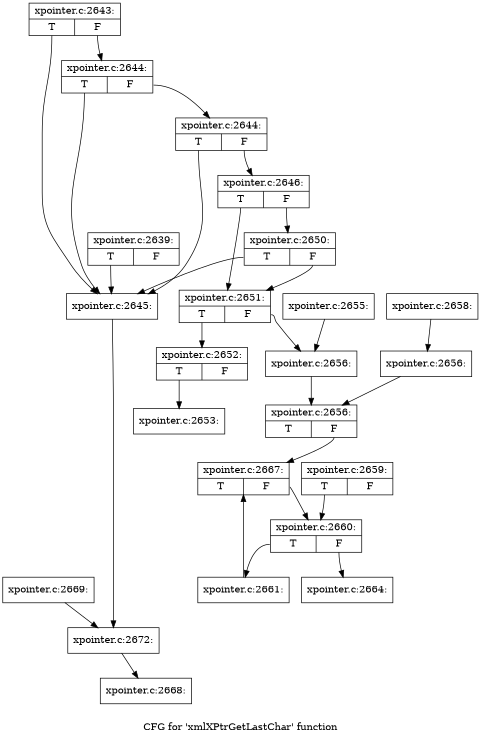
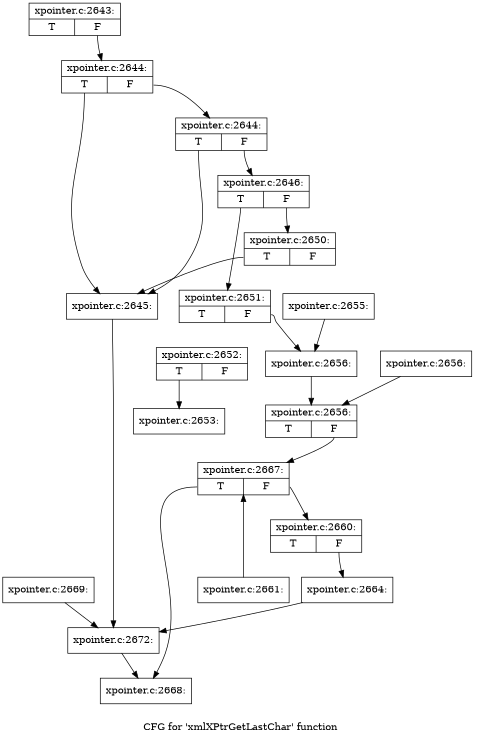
edge "xpointer.c:2643:" -> "xpointer.c:2645:": removed
node "xpointer.c:2639:": removed
edge "xpointer.c:2650:" -> "xpointer.c:2651:": removed
node "xpointer.c:2658:": removed
edge "xpointer.c:2651:" -> "xpointer.c:2652:": removed
node "xpointer.c:2659:": removed
edge "xpointer.c:2660:" -> "xpointer.c:2661:": removed
edge "xpointer.c:2667:" -> "xpointer.c:2668:": added
edge "xpointer.c:2664:" -> "xpointer.c:2672:": added
